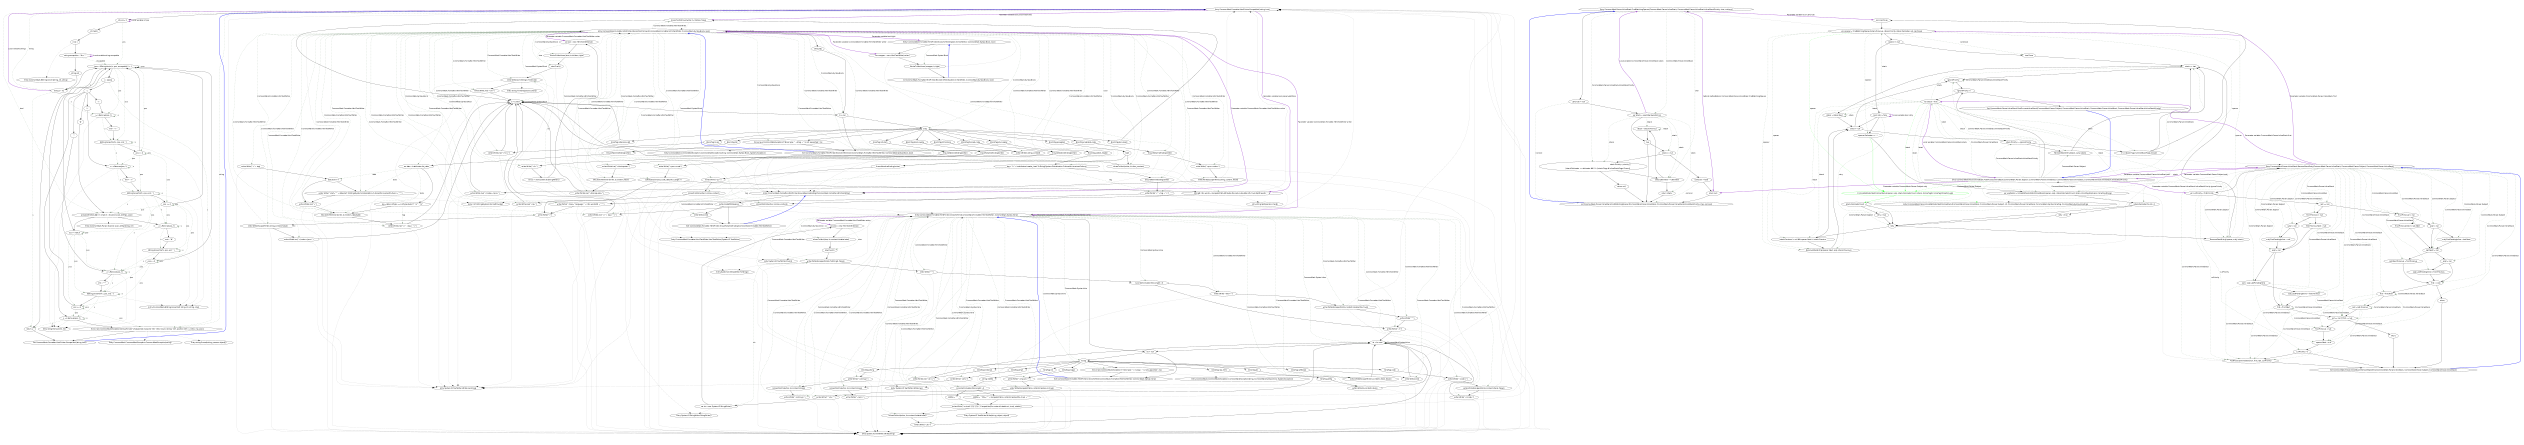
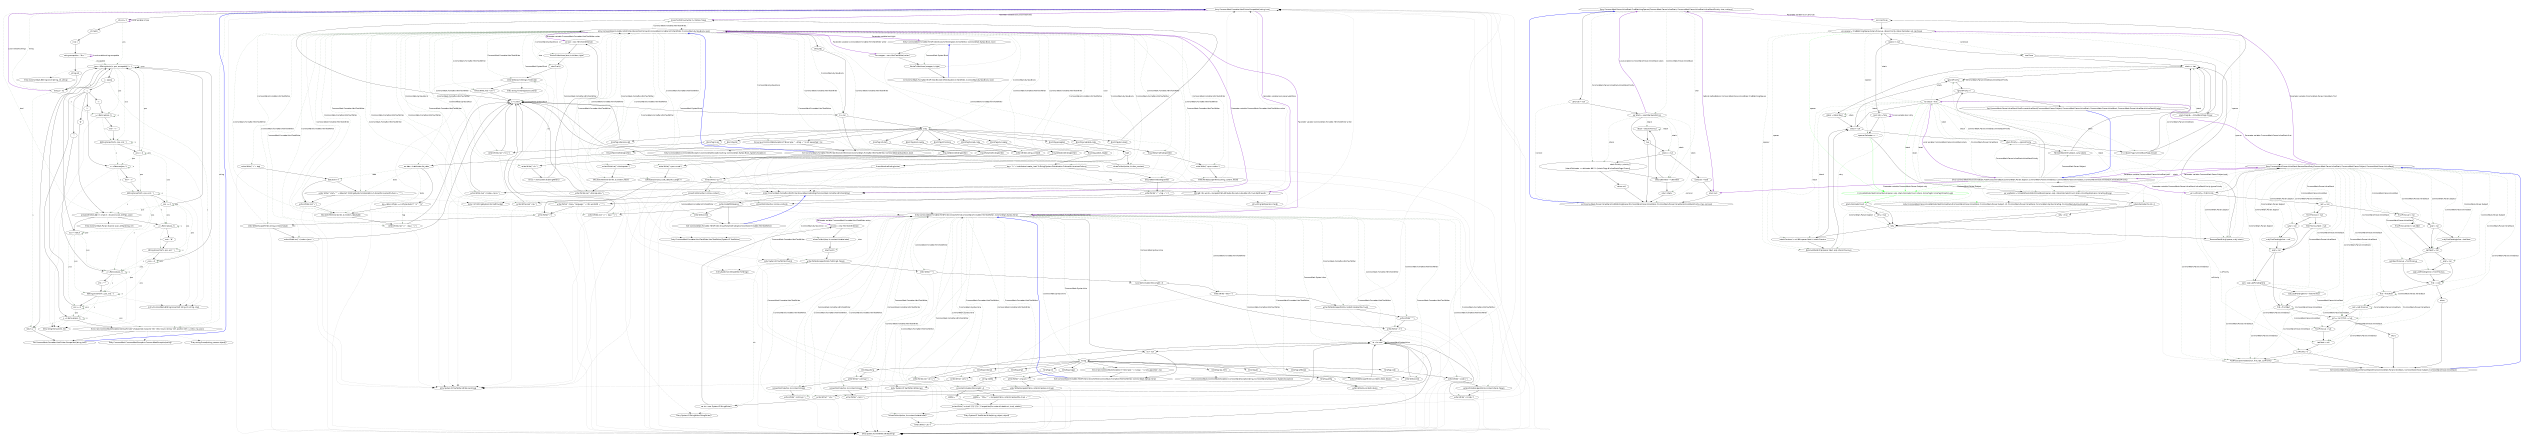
edge "char c" -> "Entry CommonMark.BString.binchr(string, int, string)": now "(pos = BString.binchr(s, pos, escapable)) != -1" -> "Entry CommonMark.BString.binchr(string, int, string)"
node "istack.Flags &= ~InlineStackFlags.Closer": added
edge "bool retry = false" -> "istack != null": now "var istack = first" -> "istack != null"
node "iopener.Next = null": label "iopener.Next = null" -> "last.Next = null"
